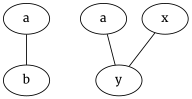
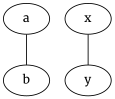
node "a⁠": removed
